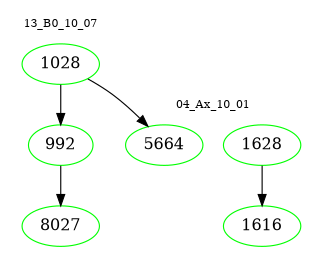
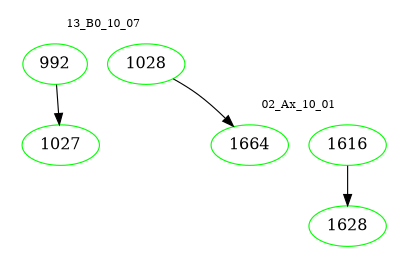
edge "1028" -> "992": removed
cluster "04_Ax_10_01": label "04_Ax_10_01" -> "02_Ax_10_01"
node "5664": label "5664" -> "1664"
edge "1628" -> "1616": reversed
node "8027": label "8027" -> "1027"
